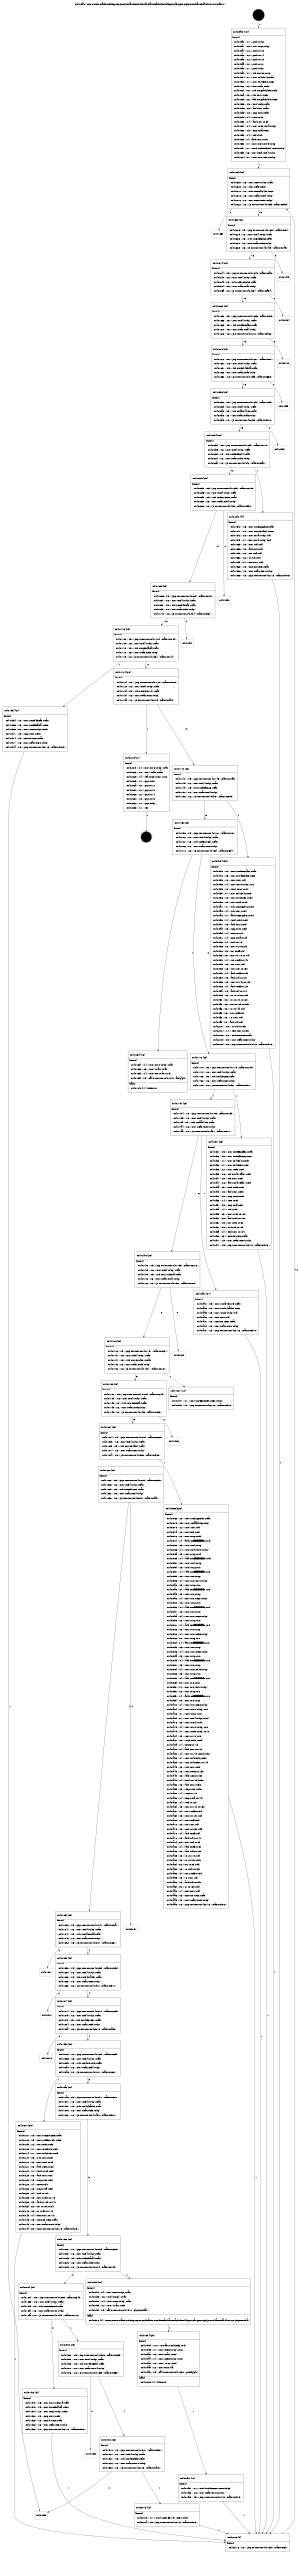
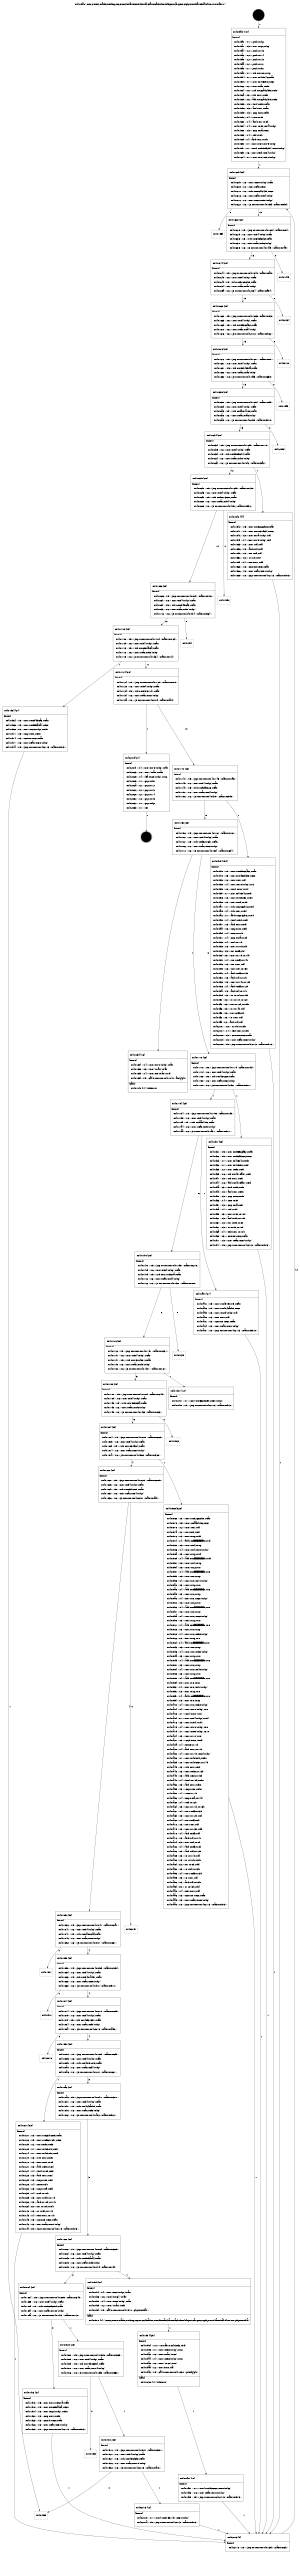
edge "0x401804 [28]" -> "0x401820 [28]": added, label "4"
